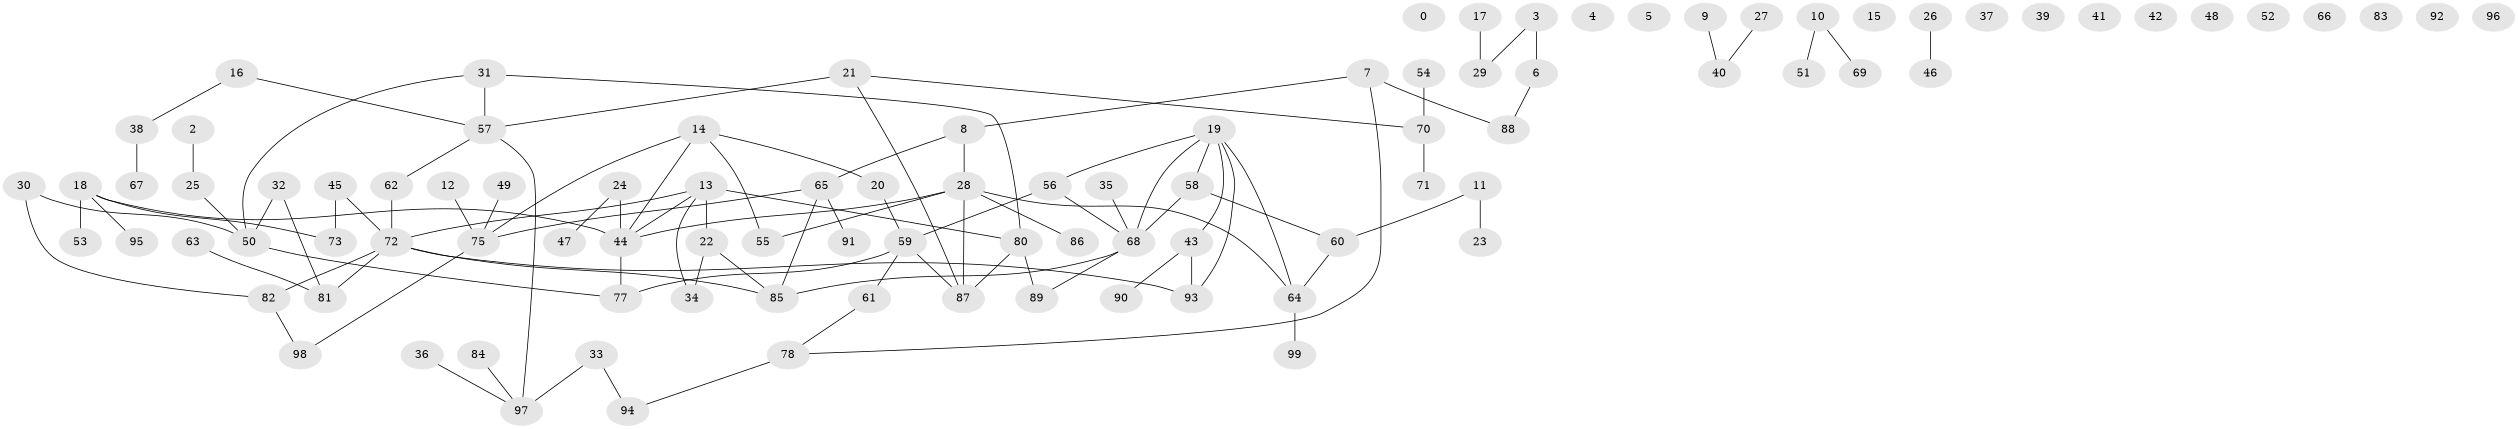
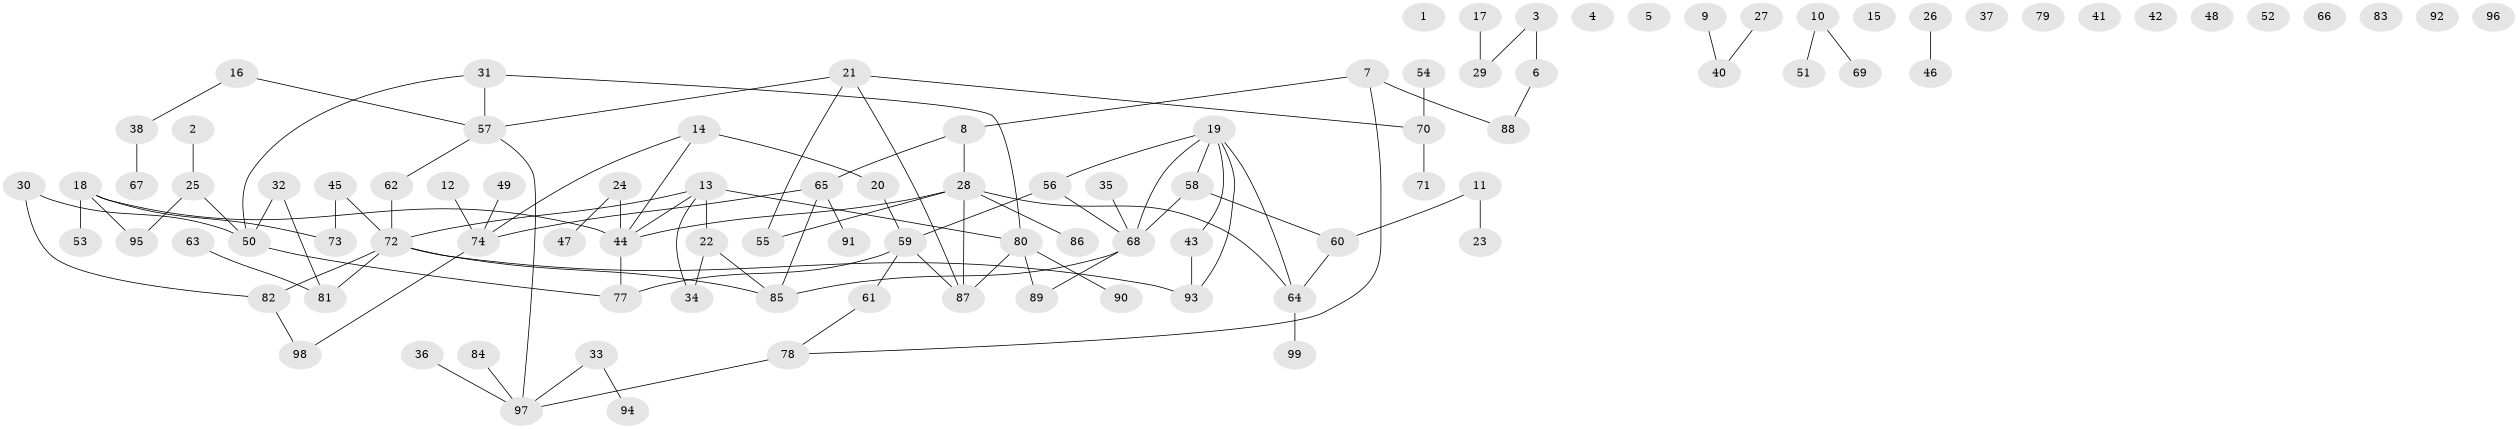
node "0": label "0" -> "1"
node "39": label "39" -> "79"
edge "14" -- "55": now "21" -- "55"
edge "25" -- "95": added
node "75": label "75" -> "74"
edge "43" -- "90": now "80" -- "90"
edge "78" -- "94": now "78" -- "97"
